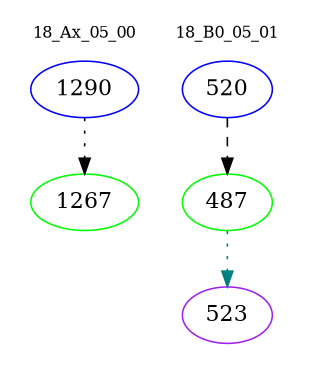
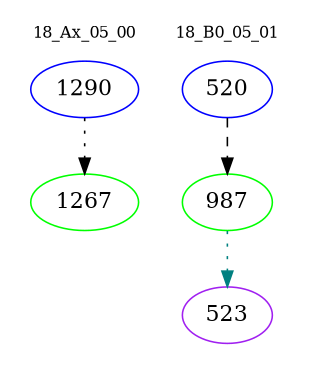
node "487": label "487" -> "987"
